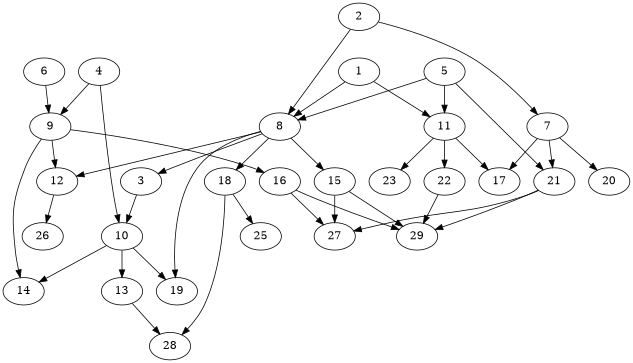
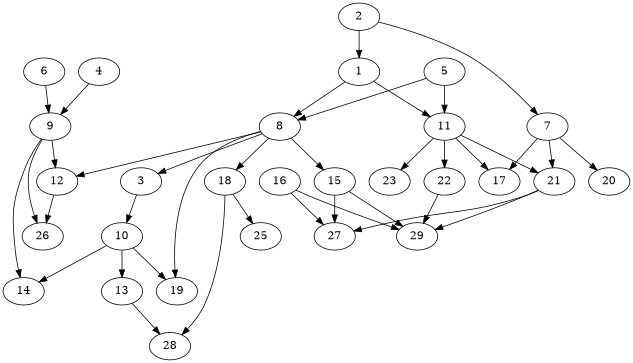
edge "2" -> "8": now "2" -> "1"
edge "5" -> "21": now "11" -> "21"
edge "9" -> "16": now "9" -> "26"
edge "4" -> "10": removed
